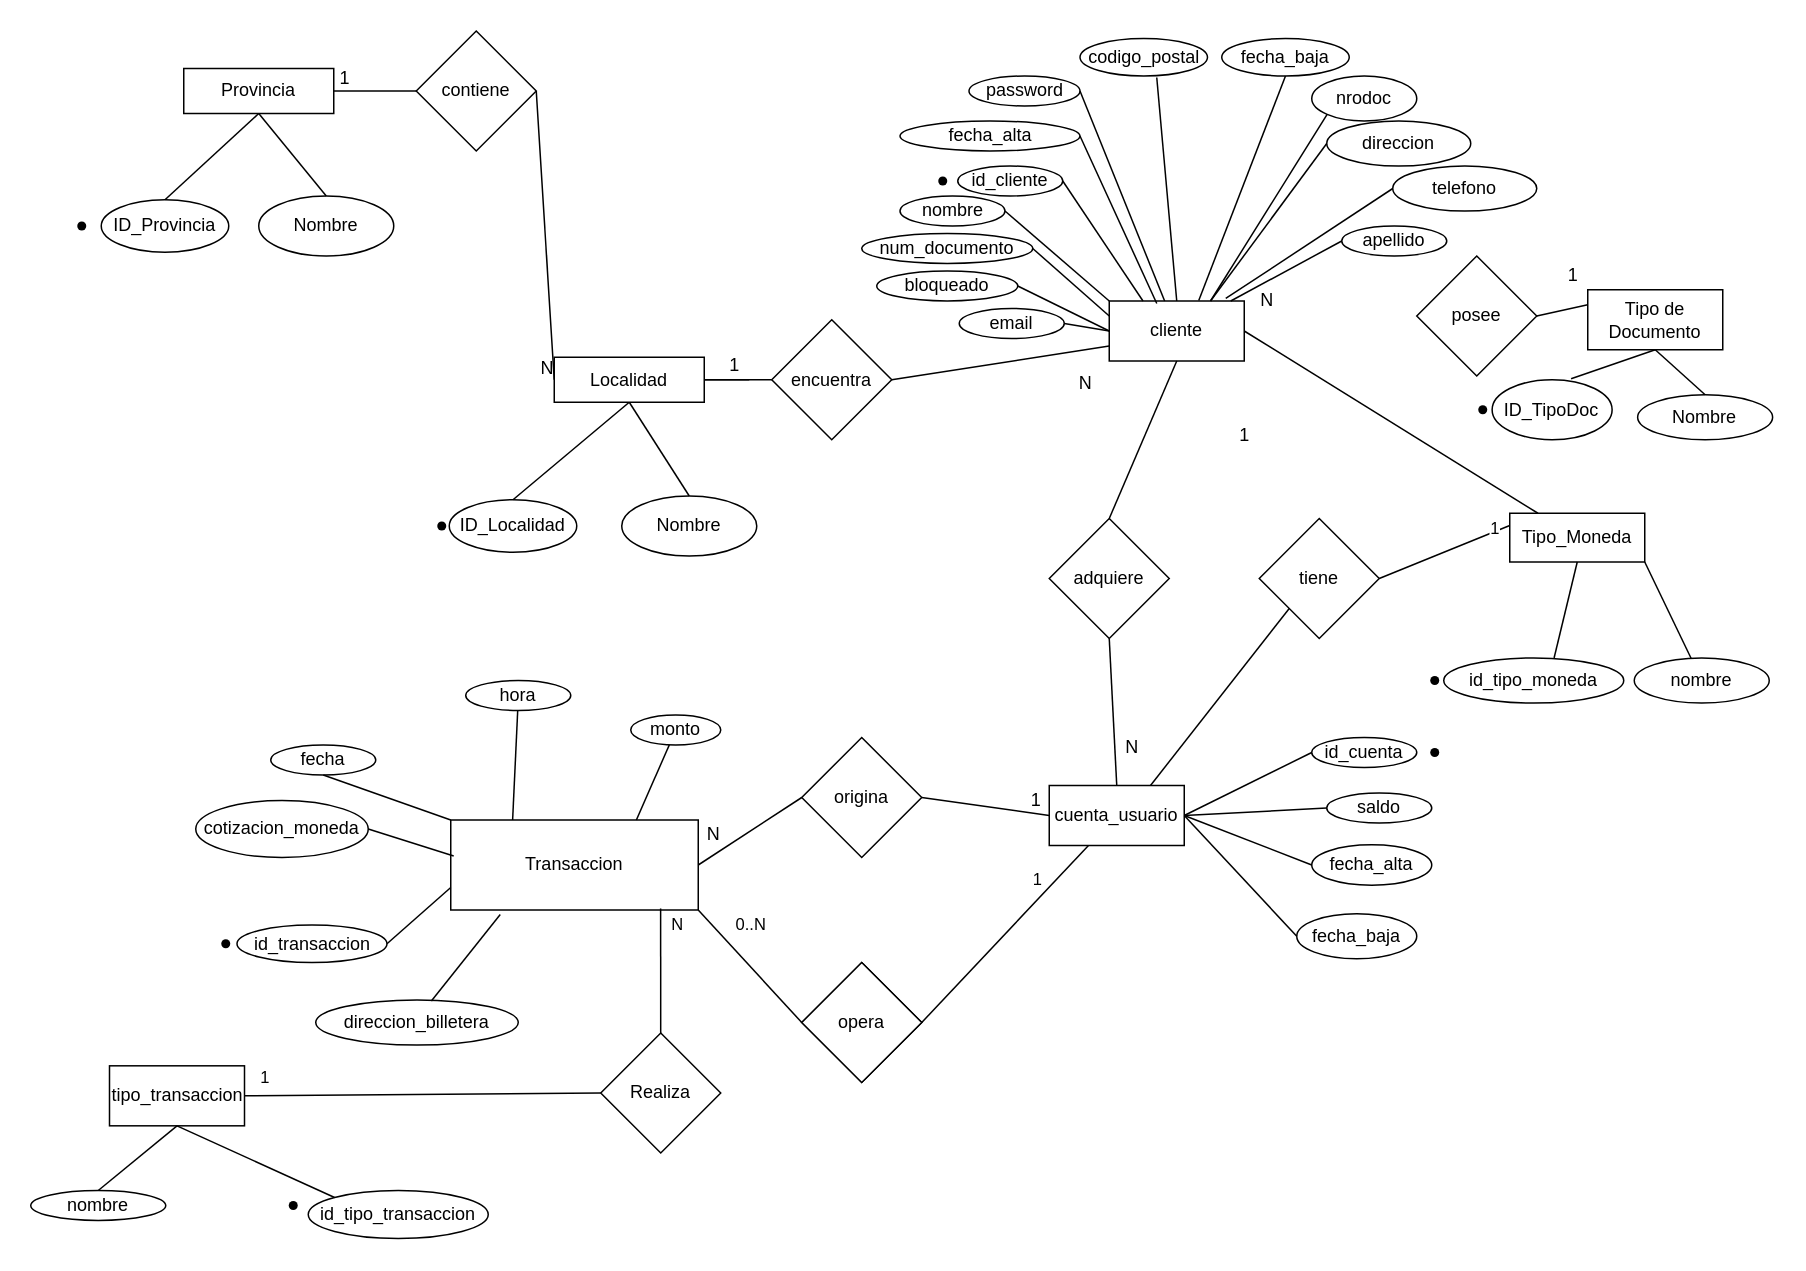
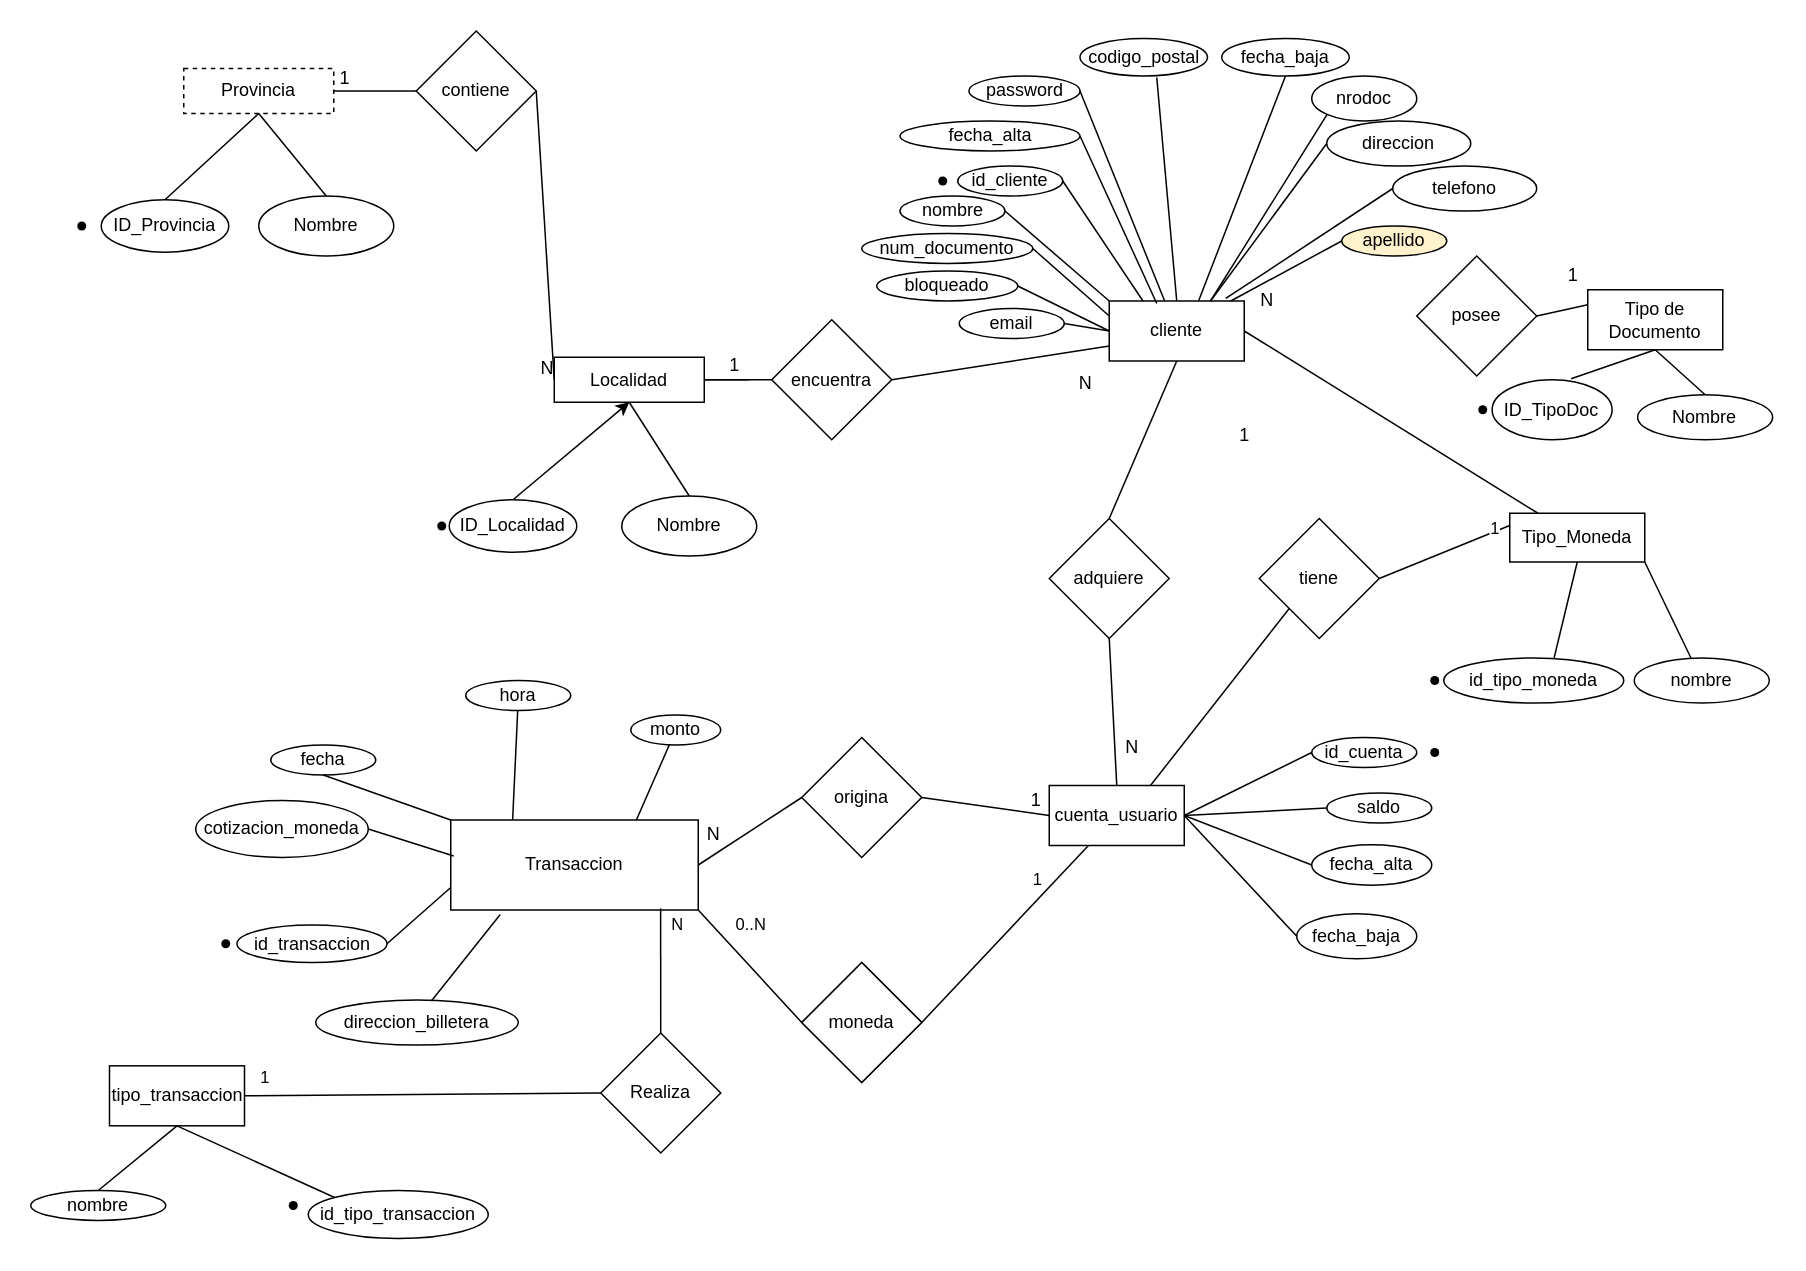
node "Provincia": style solid -> dashed
node "apellido": fillcolor #ffffff -> #fff2cc
edge "Localidad" -- "ID_Localidad": arrowhead none -> classic
node "opera": label "opera" -> "moneda"
